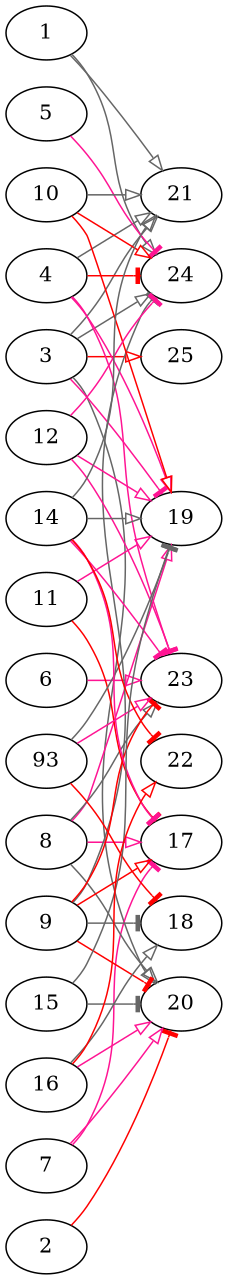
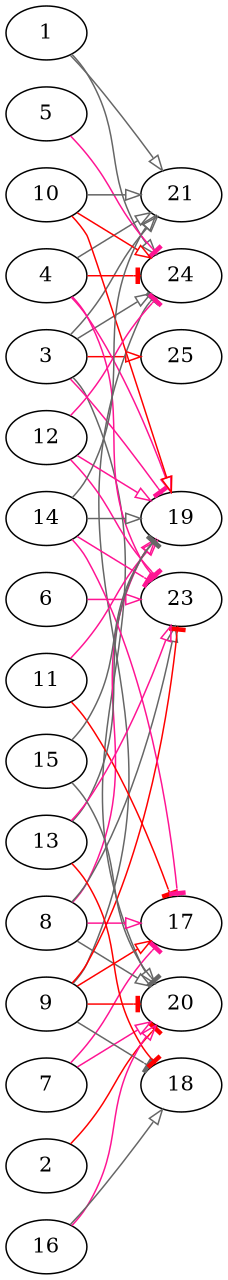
node "93": label "93" -> "13"
node "22": removed
